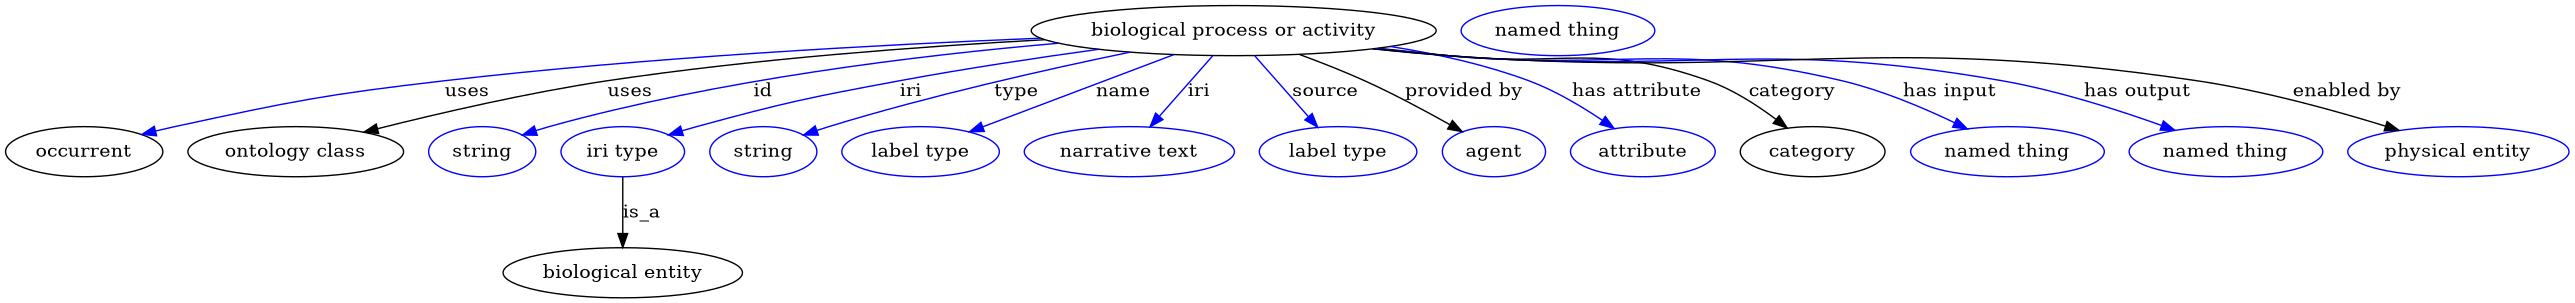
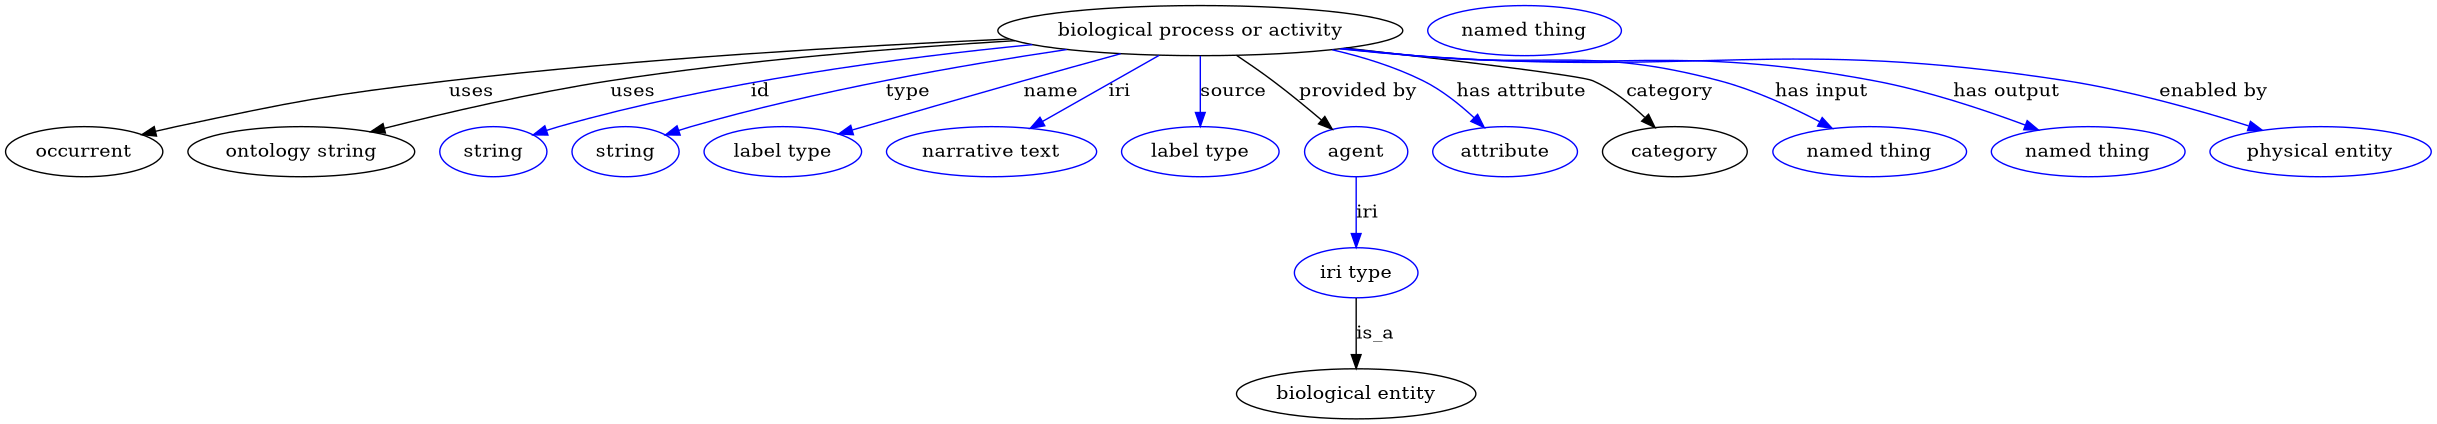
edge "biological process or activity" -> "physical entity": color black -> blue
edge "biological process or activity" -> "occurrent": color blue -> black
edge "biological process or activity" -> "iri type": now "agent" -> "iri type"
node "ontology class": label "ontology class" -> "ontology string"
